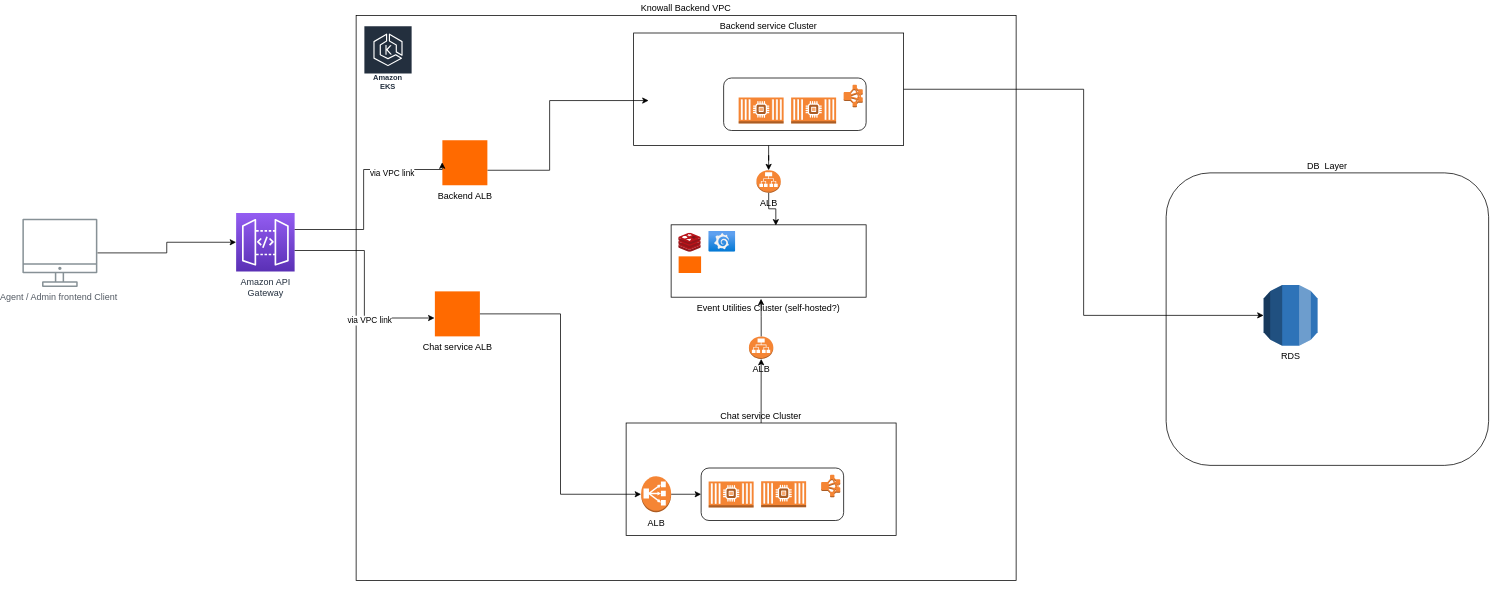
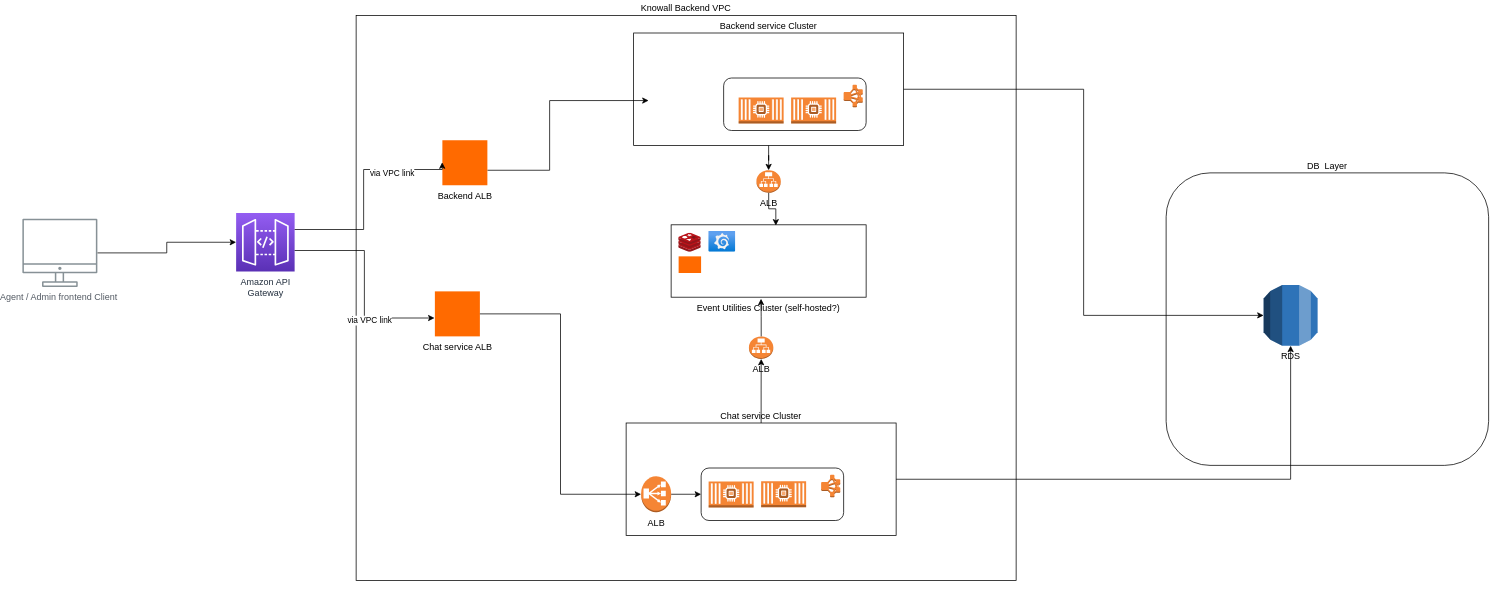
node "Amazon EKS": removed
edge "Chat service Cluster" -> "RDS": added
